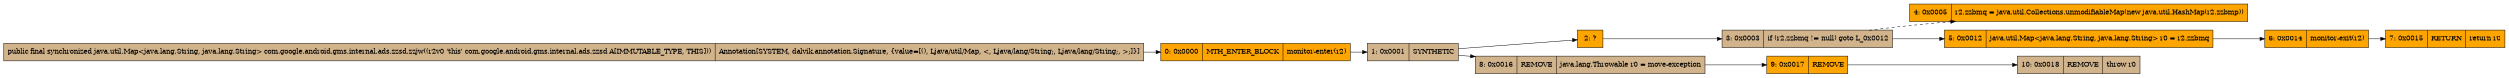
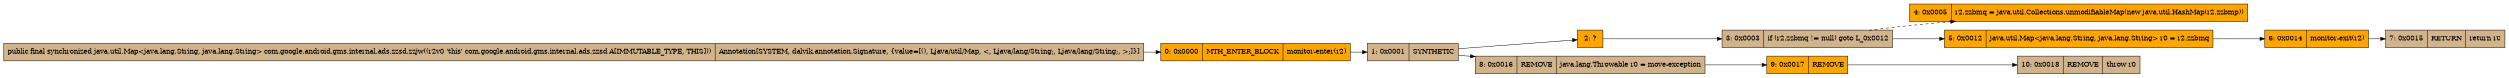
node "7: 0x0015": fillcolor orange -> tan
